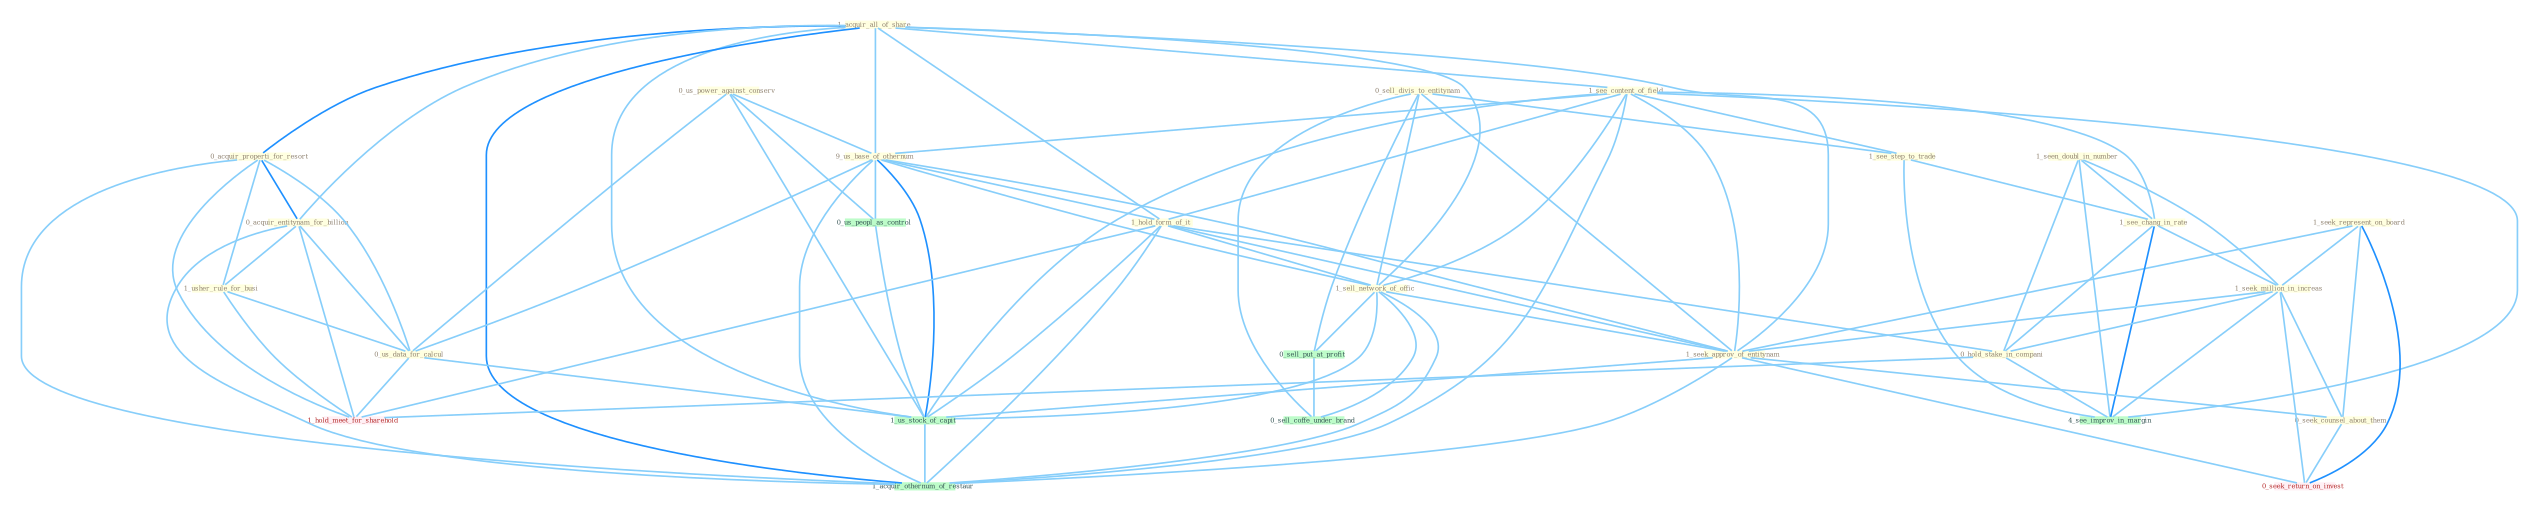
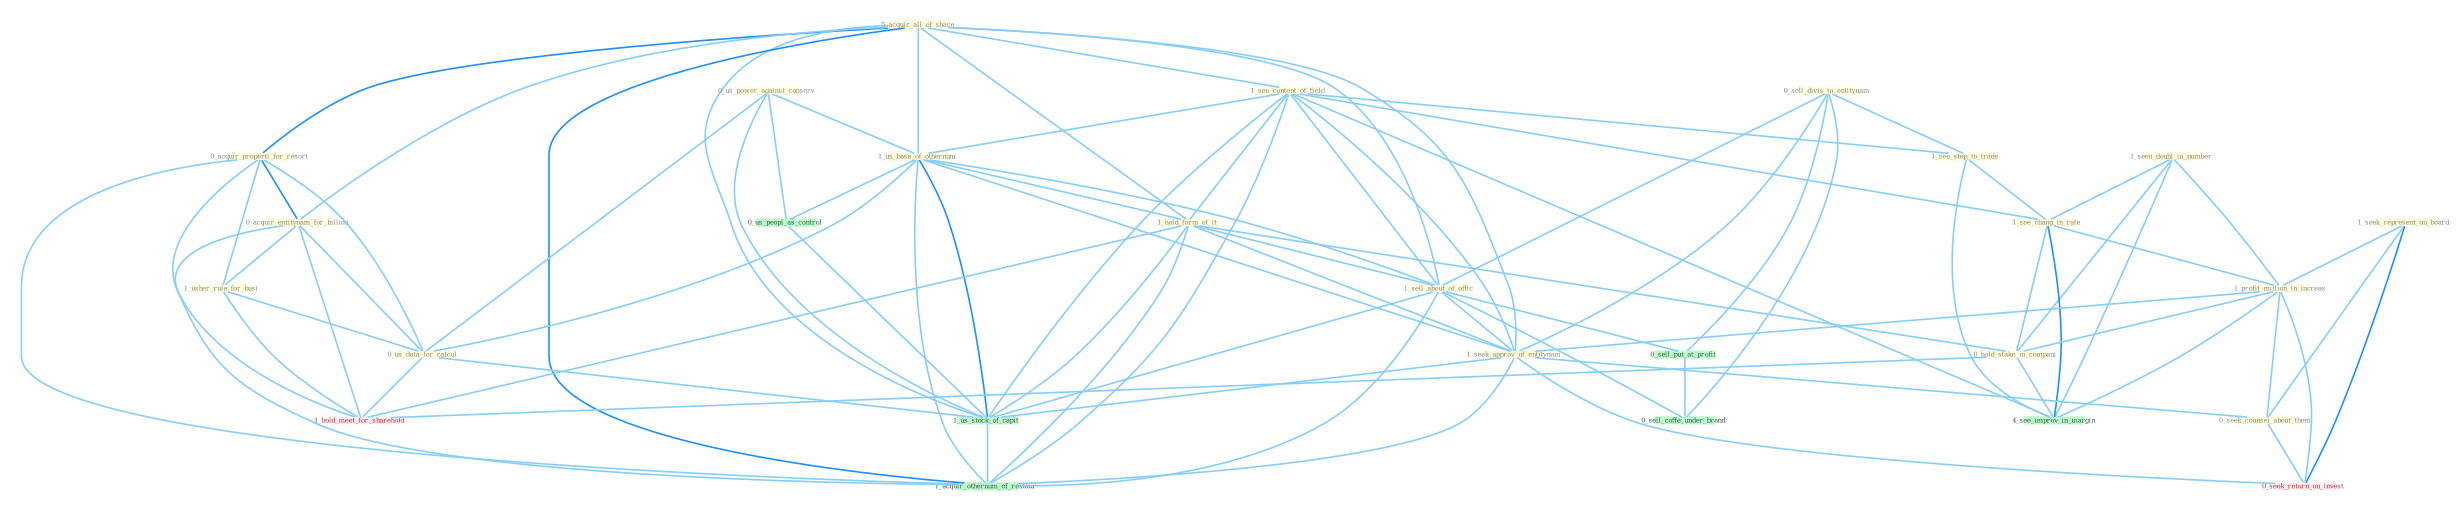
node "1_acquir_all_of_share": label "1_acquir_all_of_share" -> "5_acquir_all_of_share"
node "9_us_base_of_othernum": label "9_us_base_of_othernum" -> "1_us_base_of_othernum"
node "1_sell_network_of_offic": label "1_sell_network_of_offic" -> "1_sell_about_of_offic"
edge "1_seek_represent_on_board" -- "1_seek_approv_of_entitynam": removed
node "1_seek_million_in_increas": label "1_seek_million_in_increas" -> "1_profit_million_in_increas"
